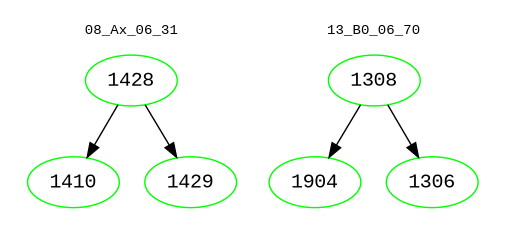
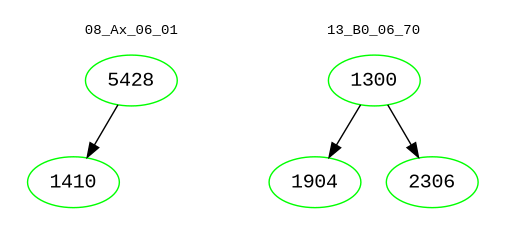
cluster "08_Ax_06_31": label "08_Ax_06_31" -> "08_Ax_06_01"
node "1428": label "1428" -> "5428"
node "1308": label "1308" -> "1300"
node "1429": removed
node "1306": label "1306" -> "2306"
